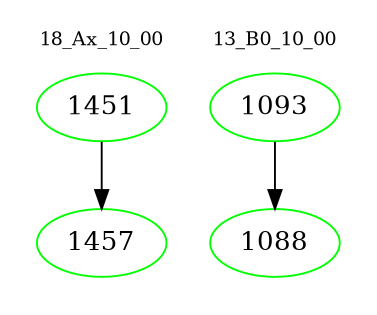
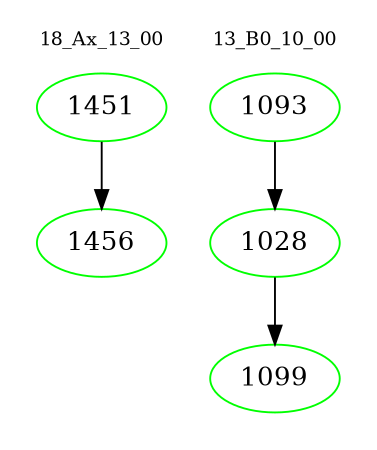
cluster "18_Ax_10_00": label "18_Ax_10_00" -> "18_Ax_13_00"
node "1457": label "1457" -> "1456"
node "1088": label "1088" -> "1028"
node "1099": added
